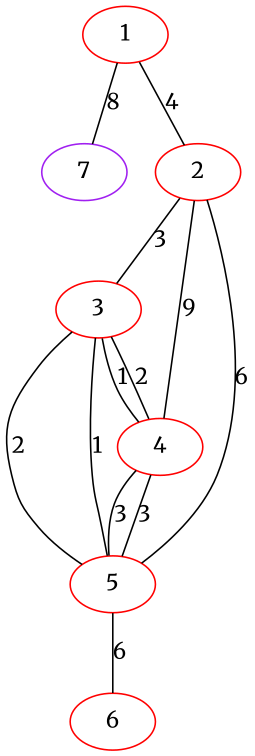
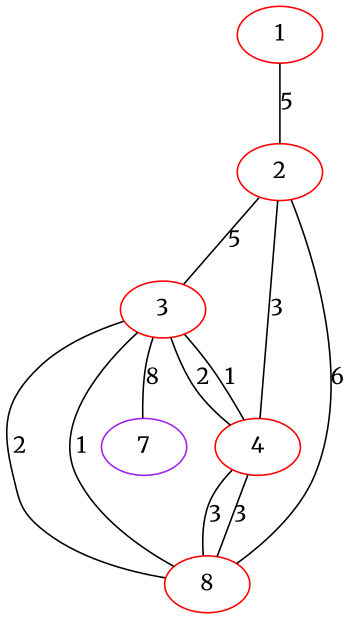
edge "1" -- "7": now "3" -- "7"
edge "1" -- "2": label "4" -> "5"
edge "2" -- "3": label "3" -> "5"
edge "2" -- "4": label "9" -> "3"
node "5": label "5" -> "8"
node "6": removed
